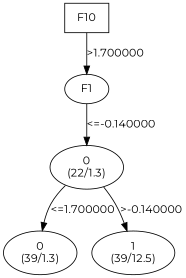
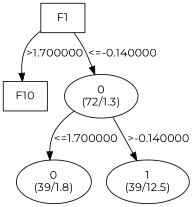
edge "F10" -> "F1": reversed
node "F1": shape ellipse -> box
node "0 (22/1.3)": label "0 (22/1.3)" -> "0 (72/1.3)"
node "0 (39/1.3)": label "0 (39/1.3)" -> "0 (39/1.8)"
